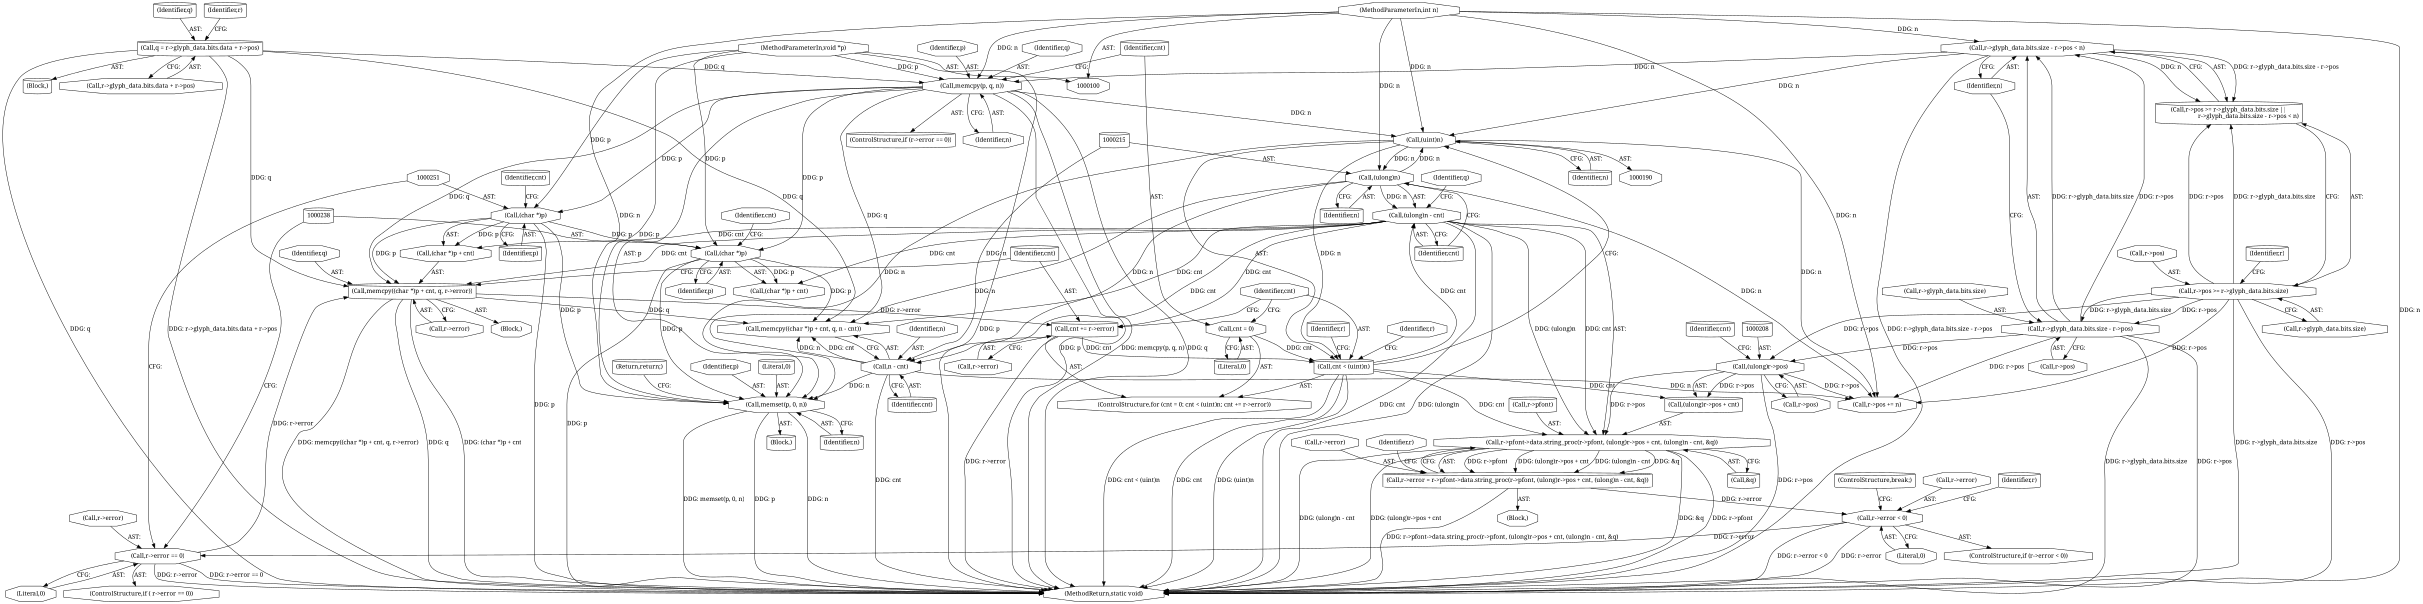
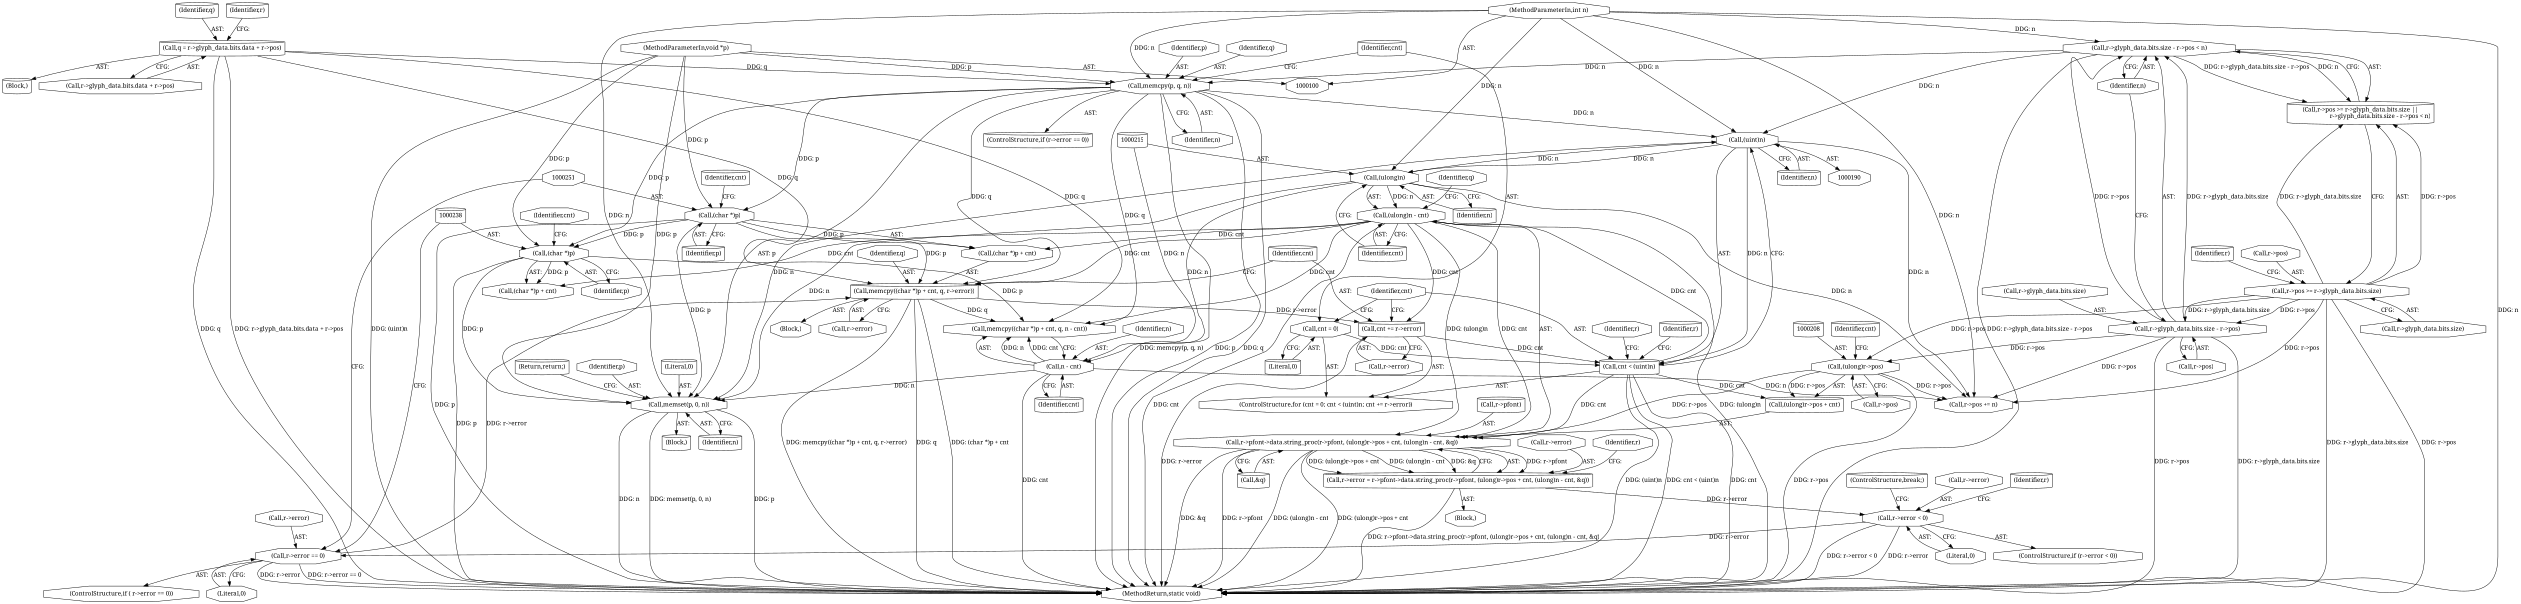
edge "(Call,(ulong)n - cnt)" -> "(Call,n - cnt)": removed, label "DDG: cnt"
edge "(MethodParameterIn,void *p)" -> "(MethodReturn,static void)": label "DDG: p" -> "DDG: (uint)n"
